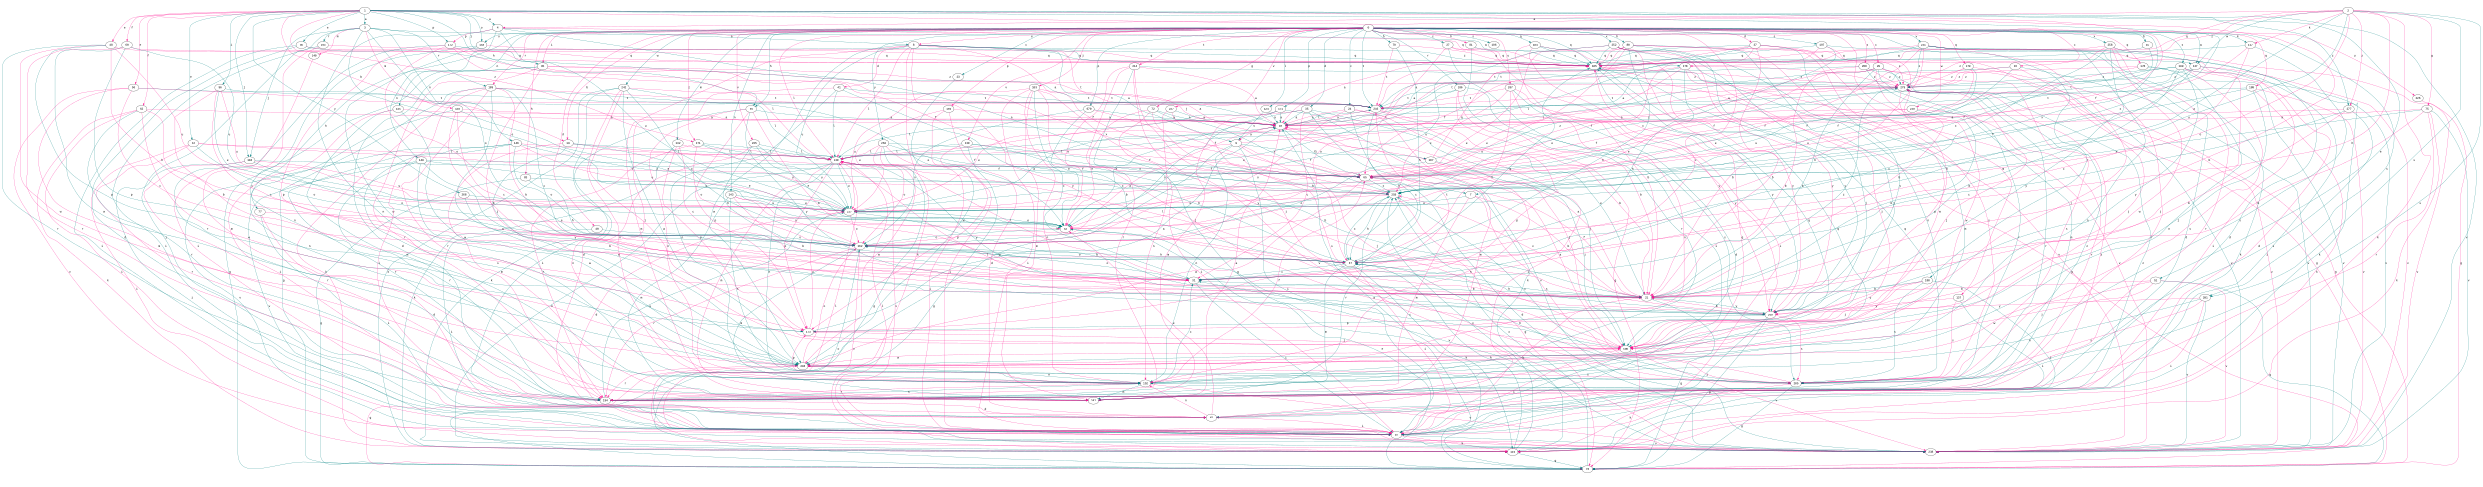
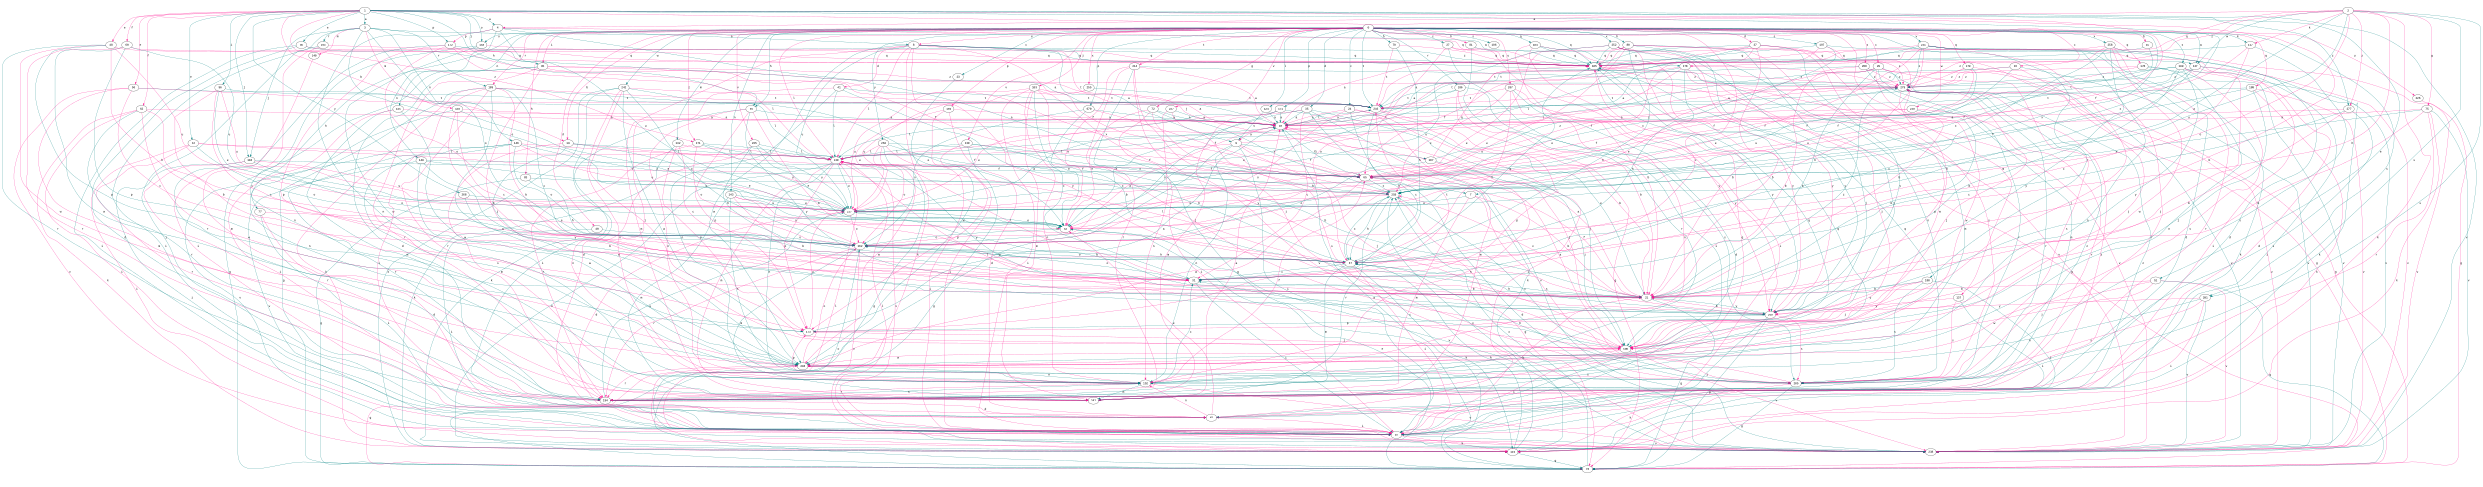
edge "0" -> "15": color teal -> deeppink
node "255": added
edge "149" -> "194": removed, label "r"
